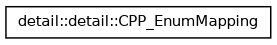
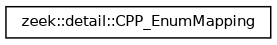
node "detail::detail::CPP_EnumMapping": label "detail::detail::CPP_EnumMapping" -> "zeek::detail::CPP_EnumMapping"
